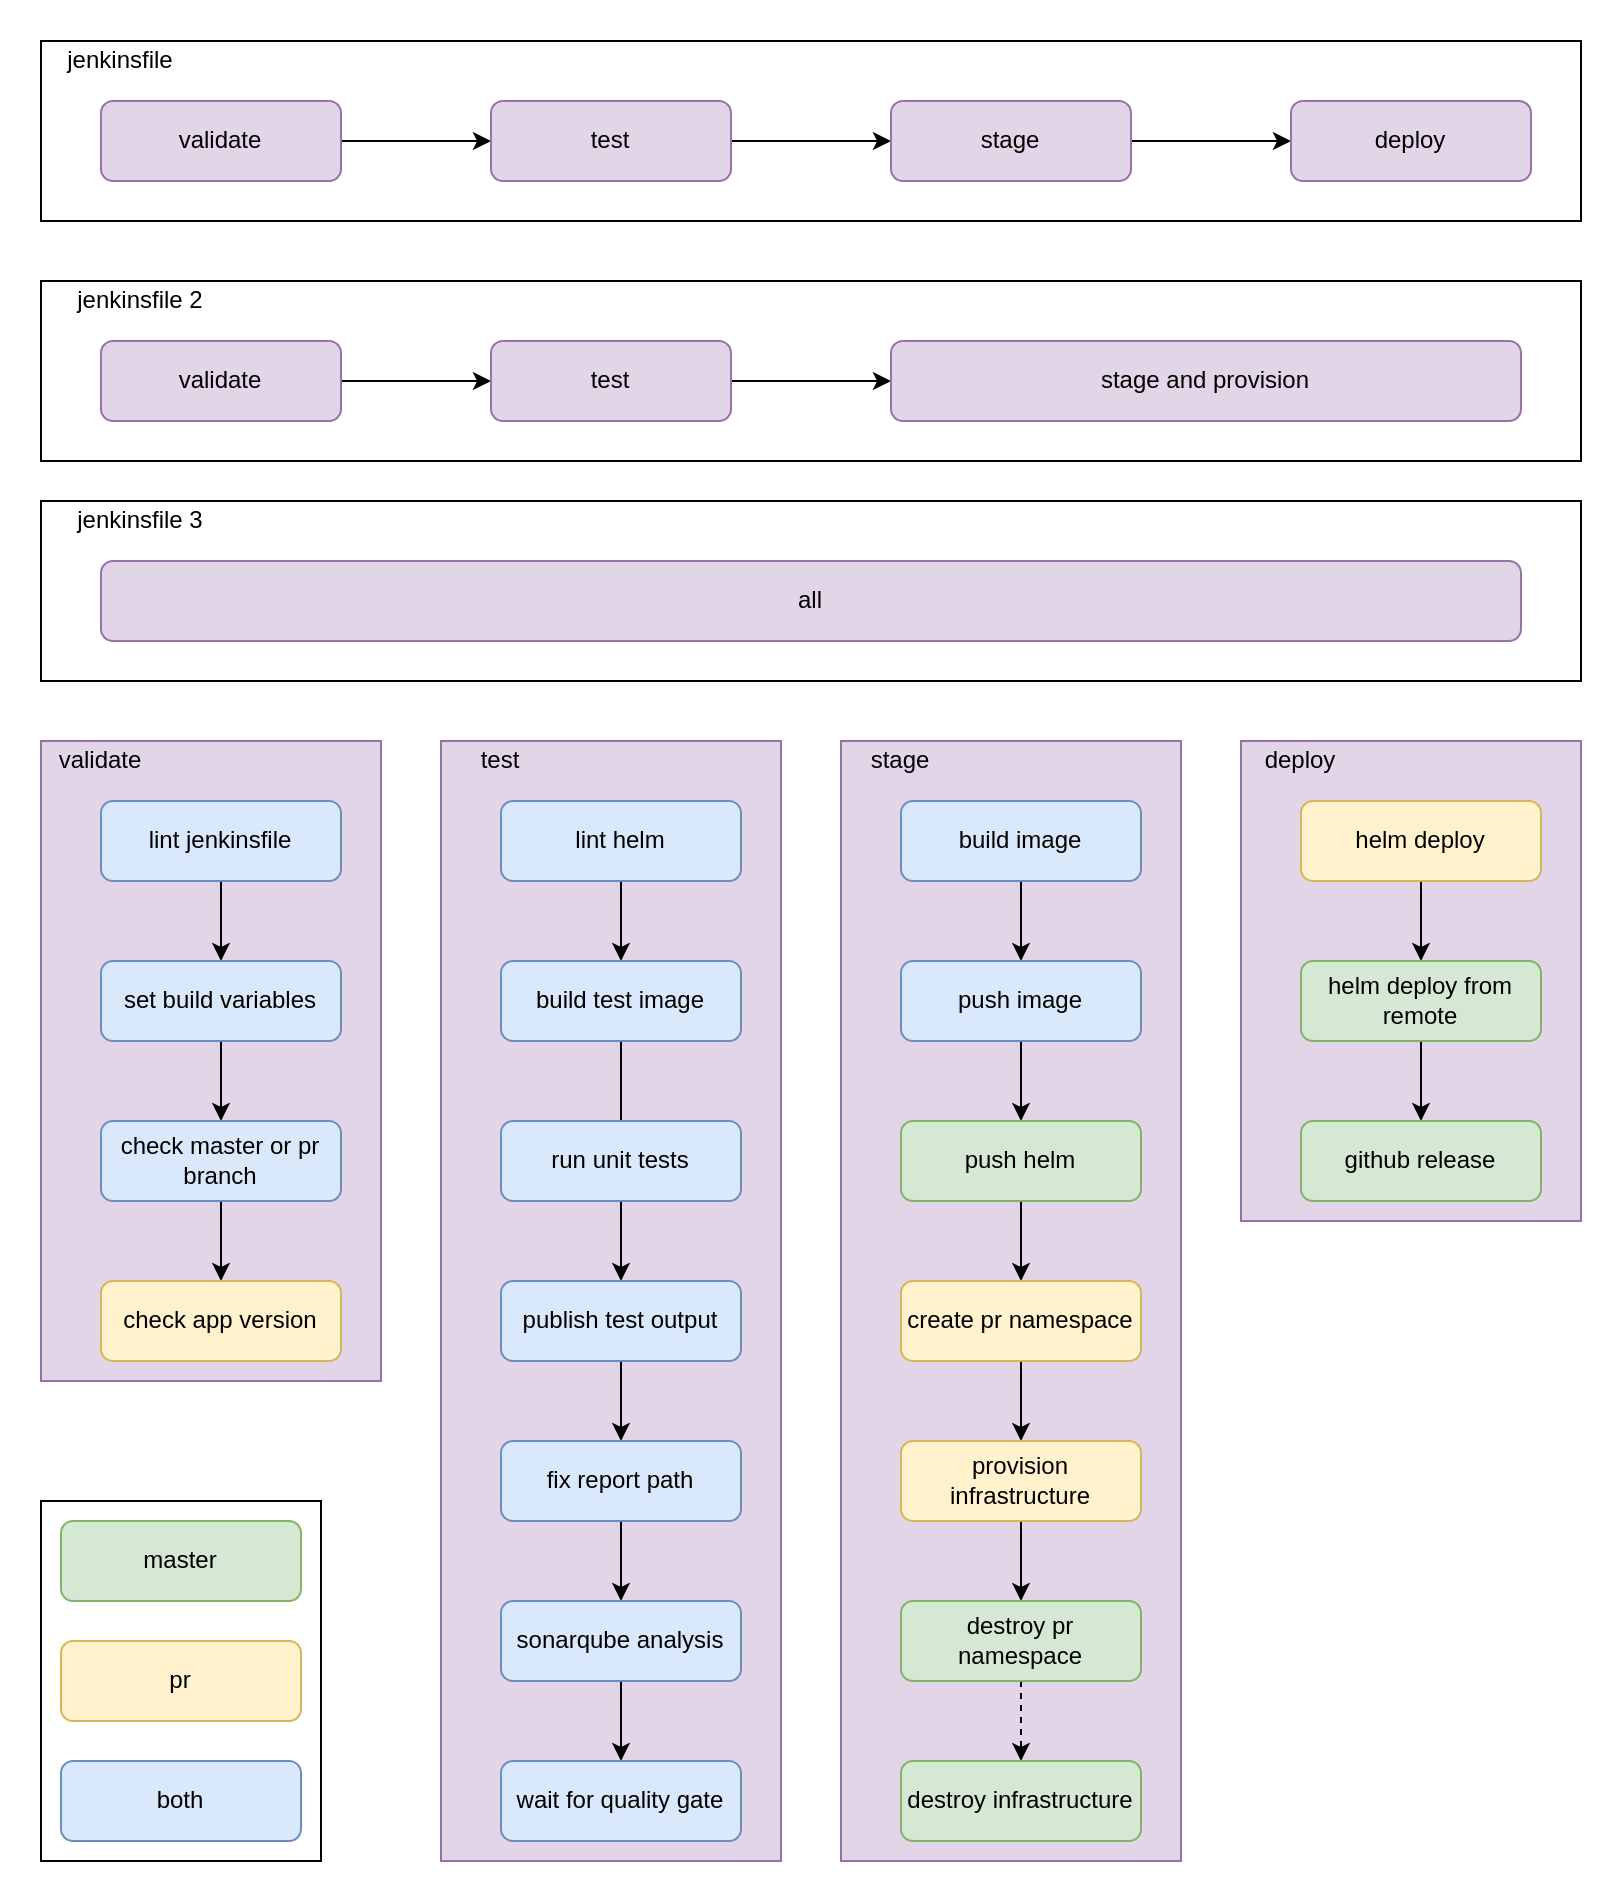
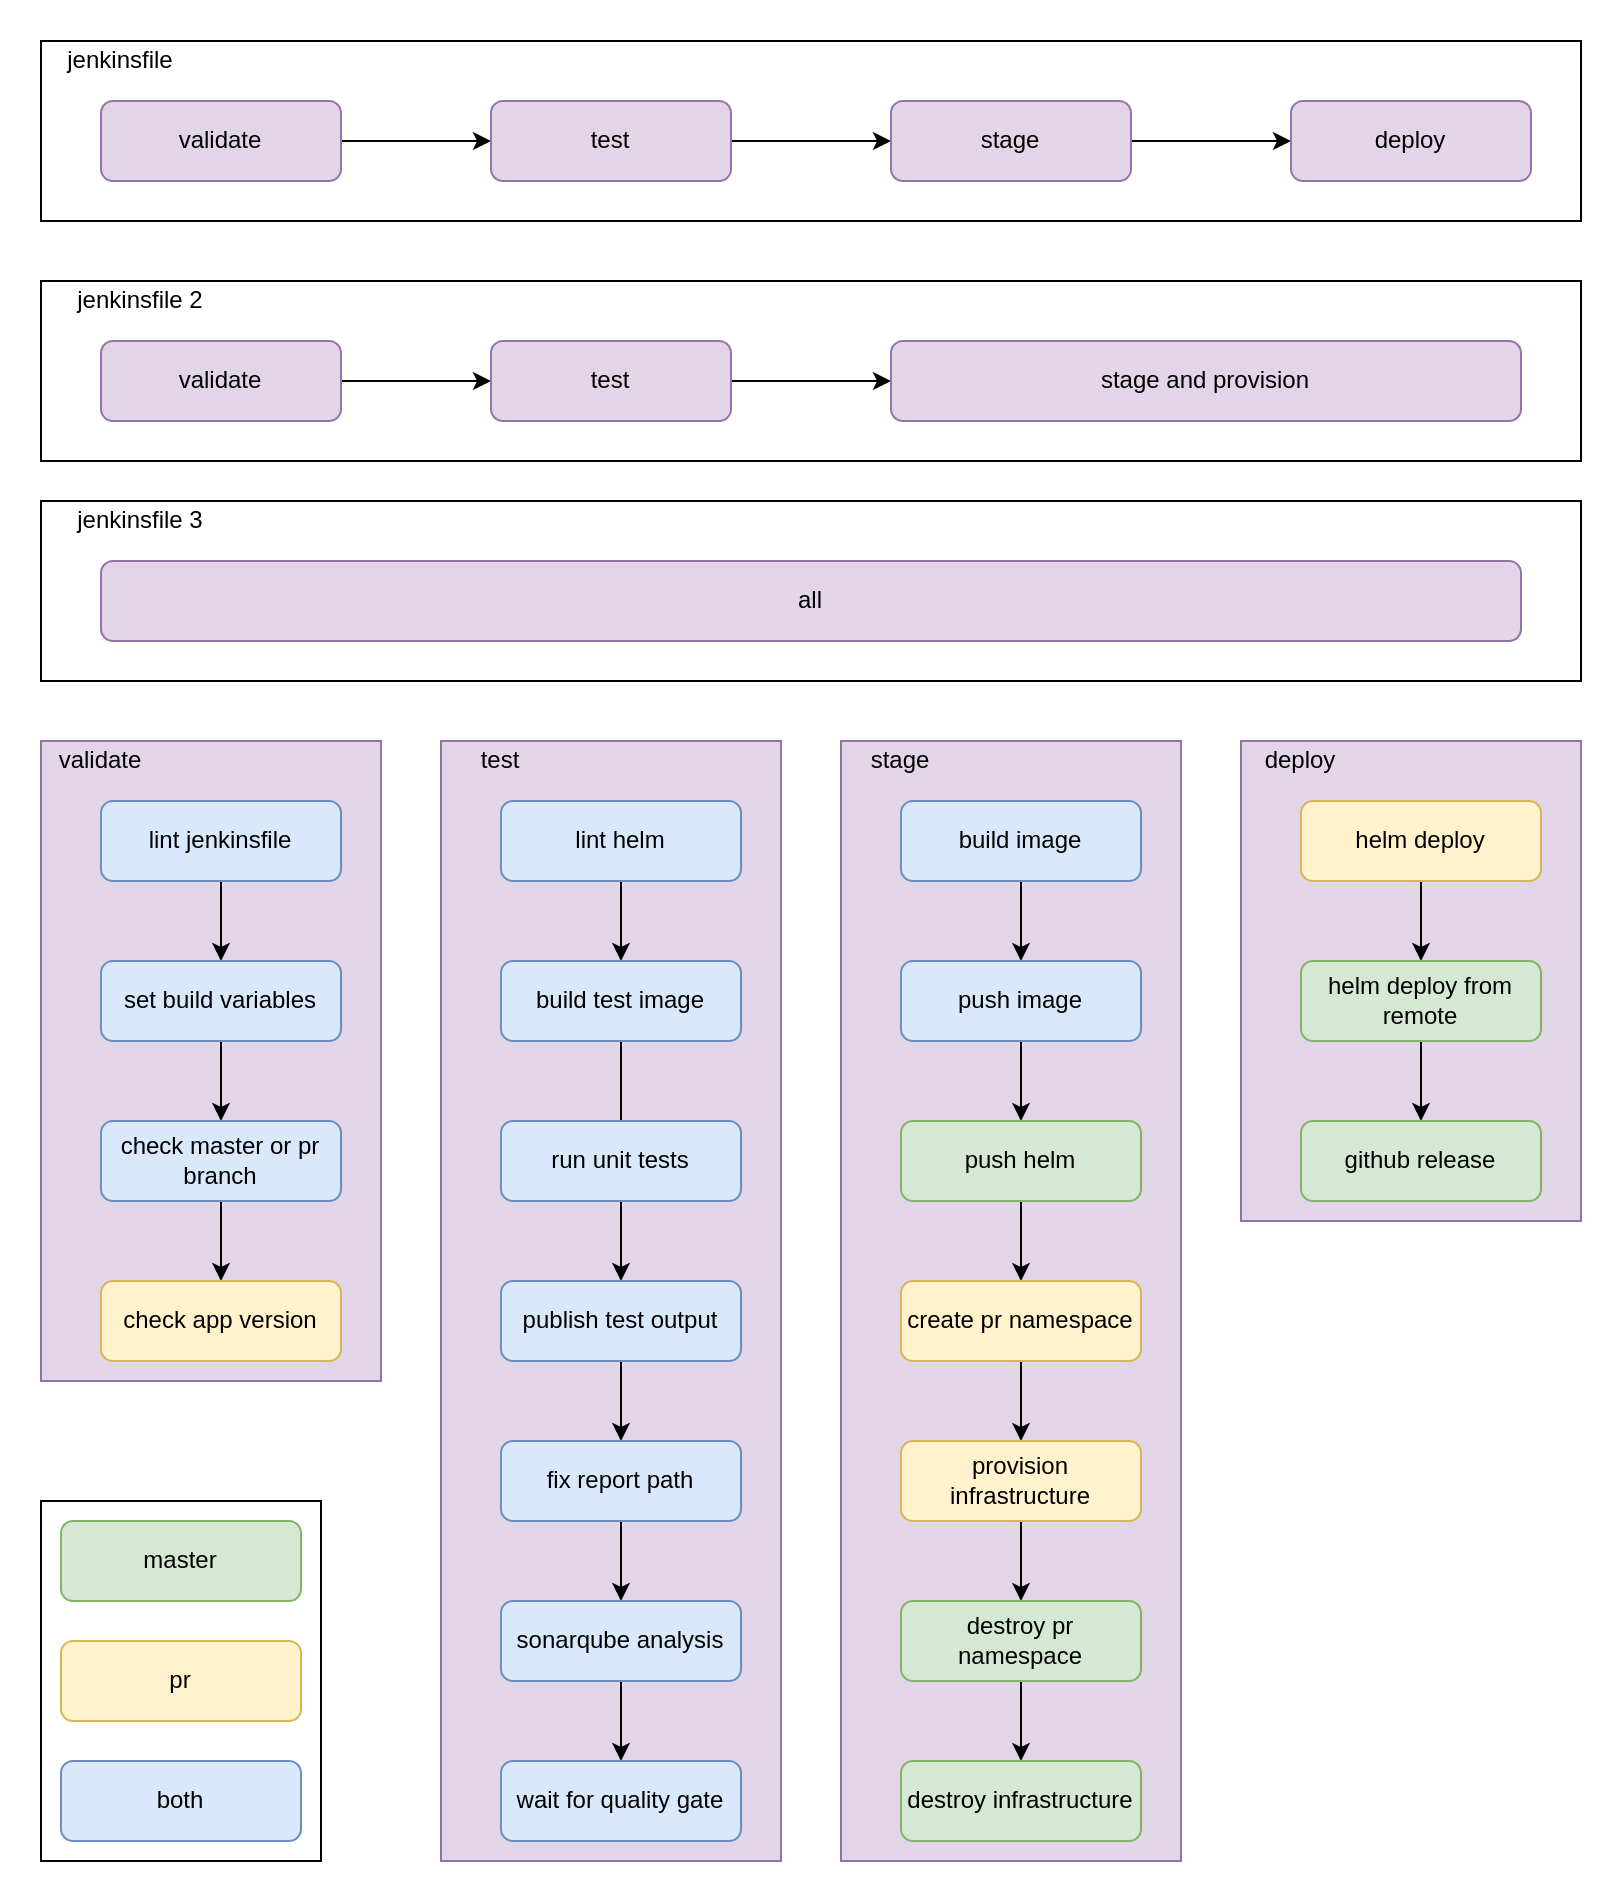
edge "destroy pr namespace" -> "destroy infrastructure": style dashed -> solid
